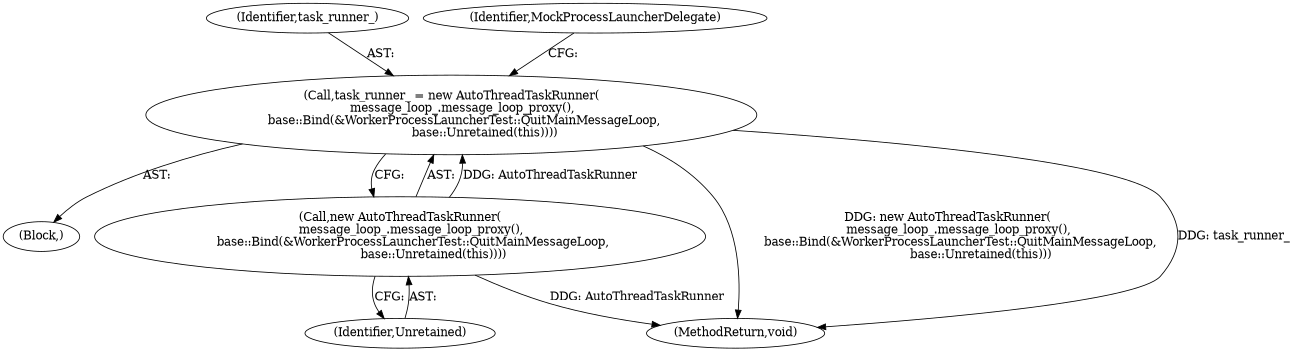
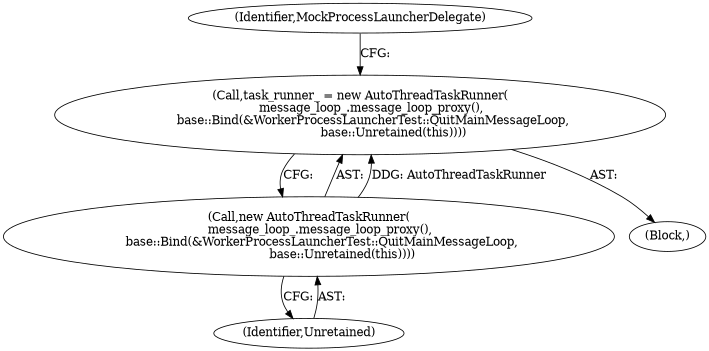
node "(Identifier,task_runner_)": removed
node "(MethodReturn,void)": removed
